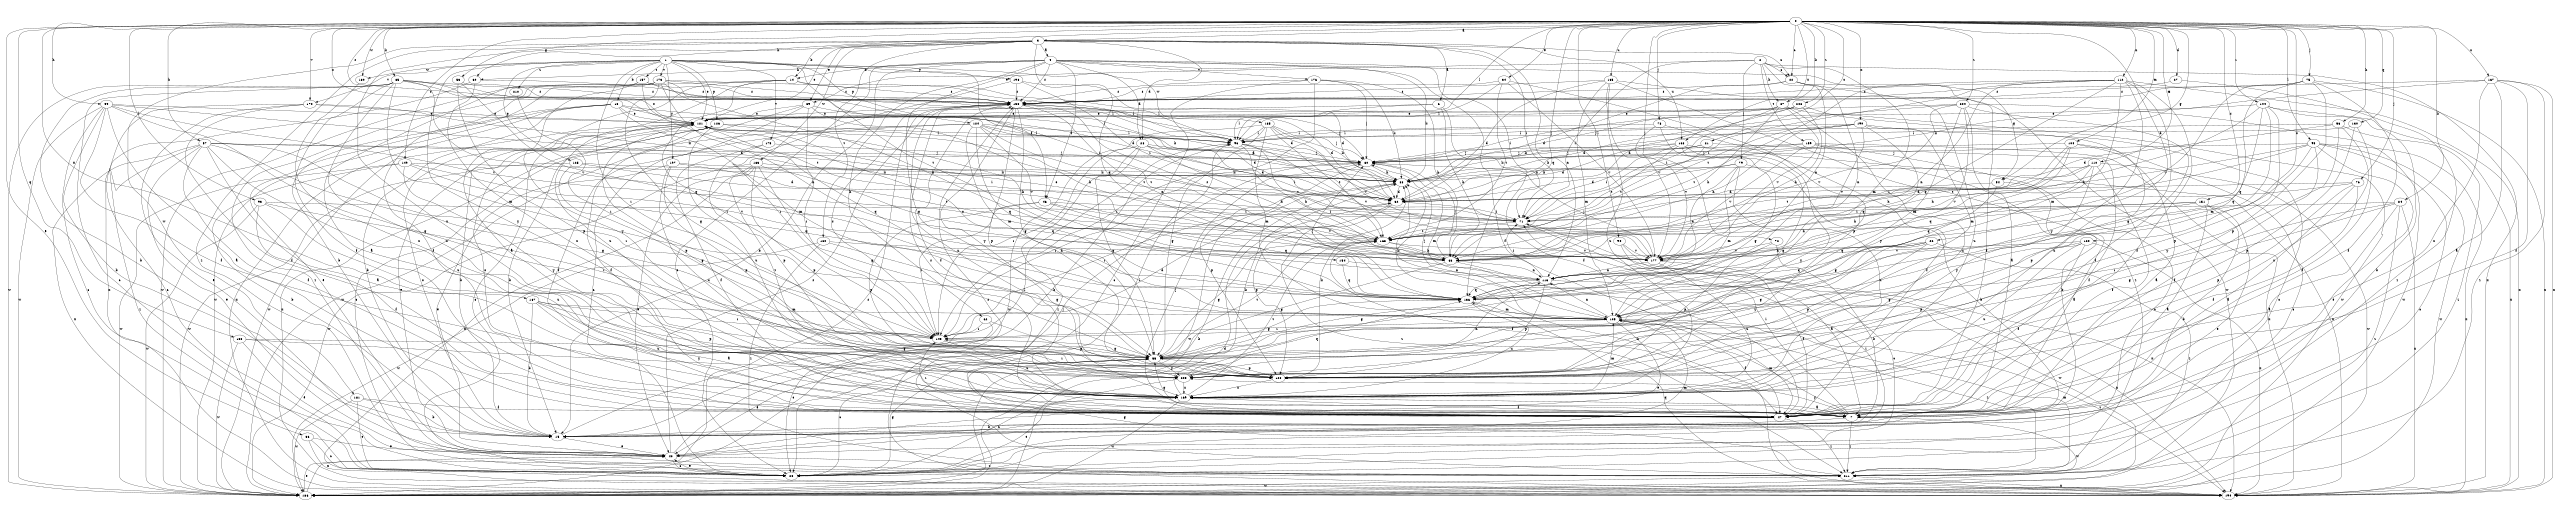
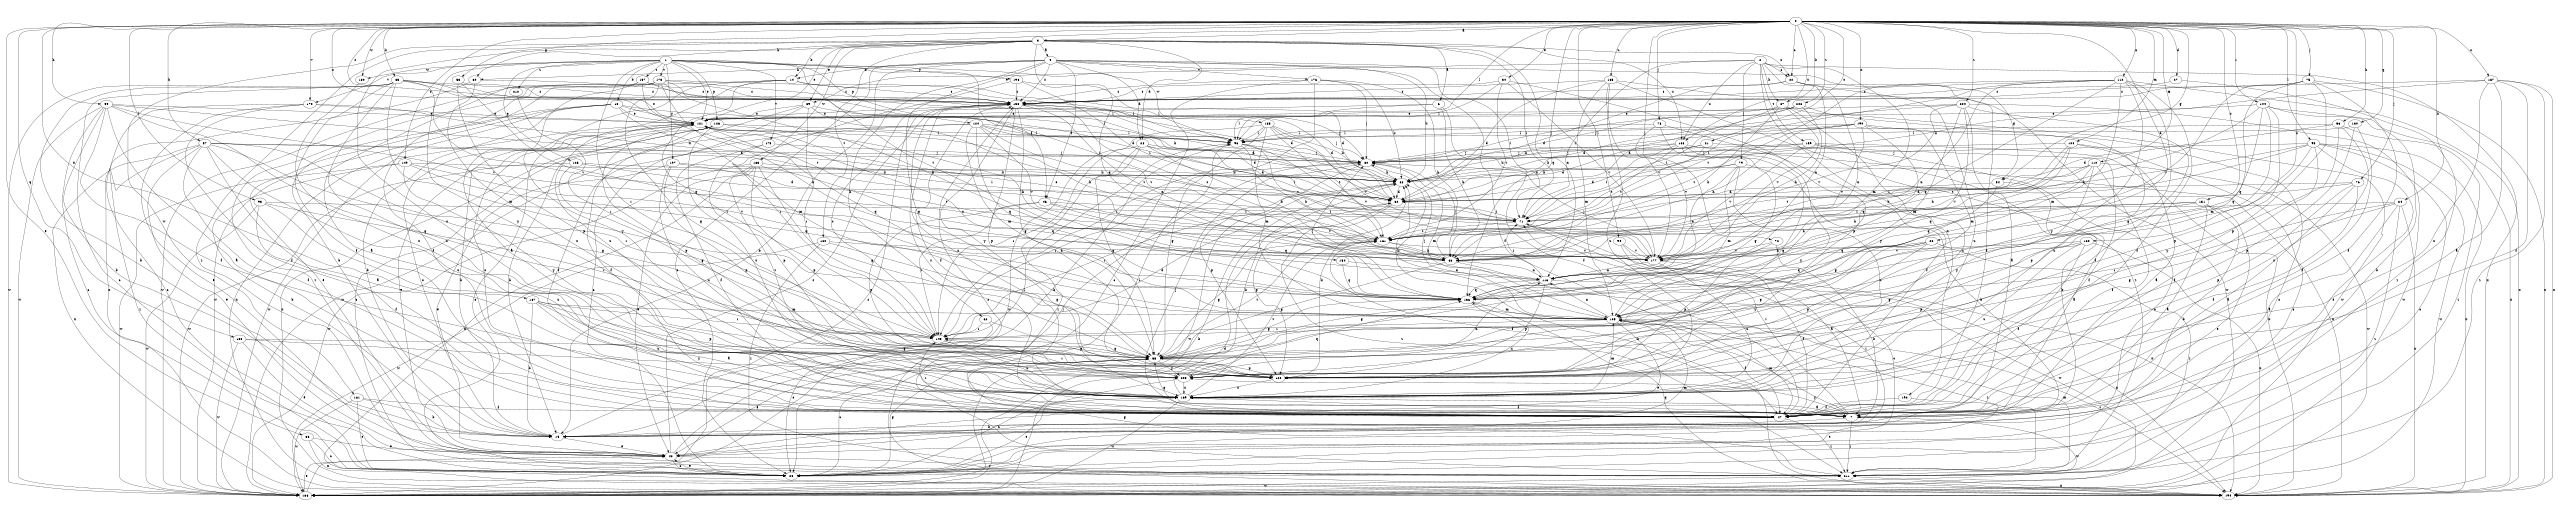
edge "2" -> "168": added, label "u"
edge "87" -> "121": removed, label "o"
node "163": label "163" -> "161"
node "192": added
